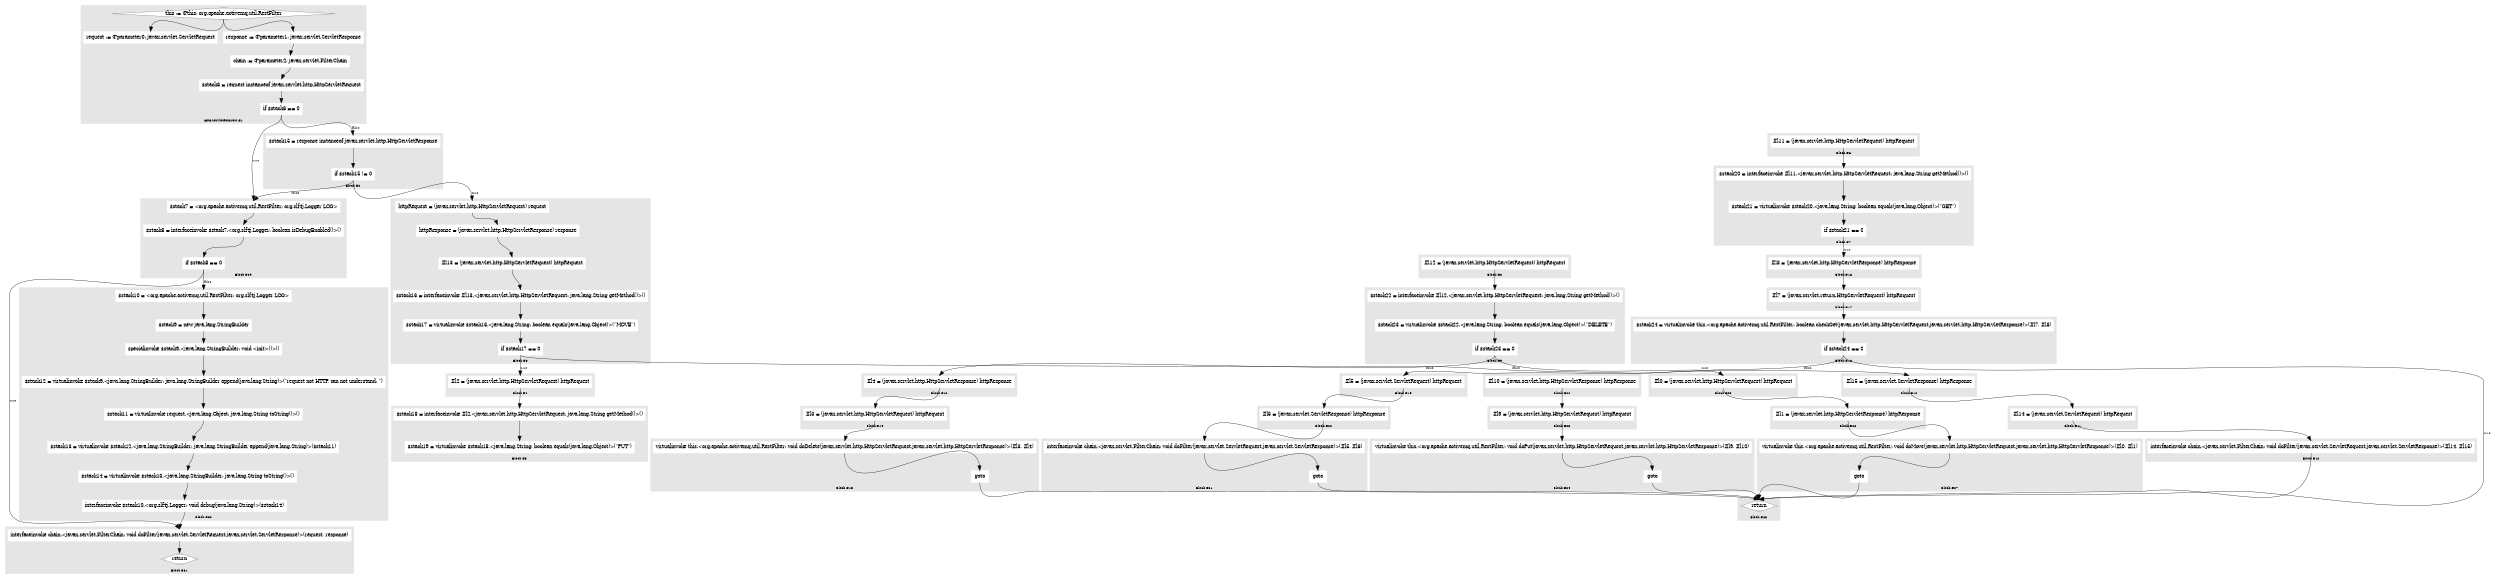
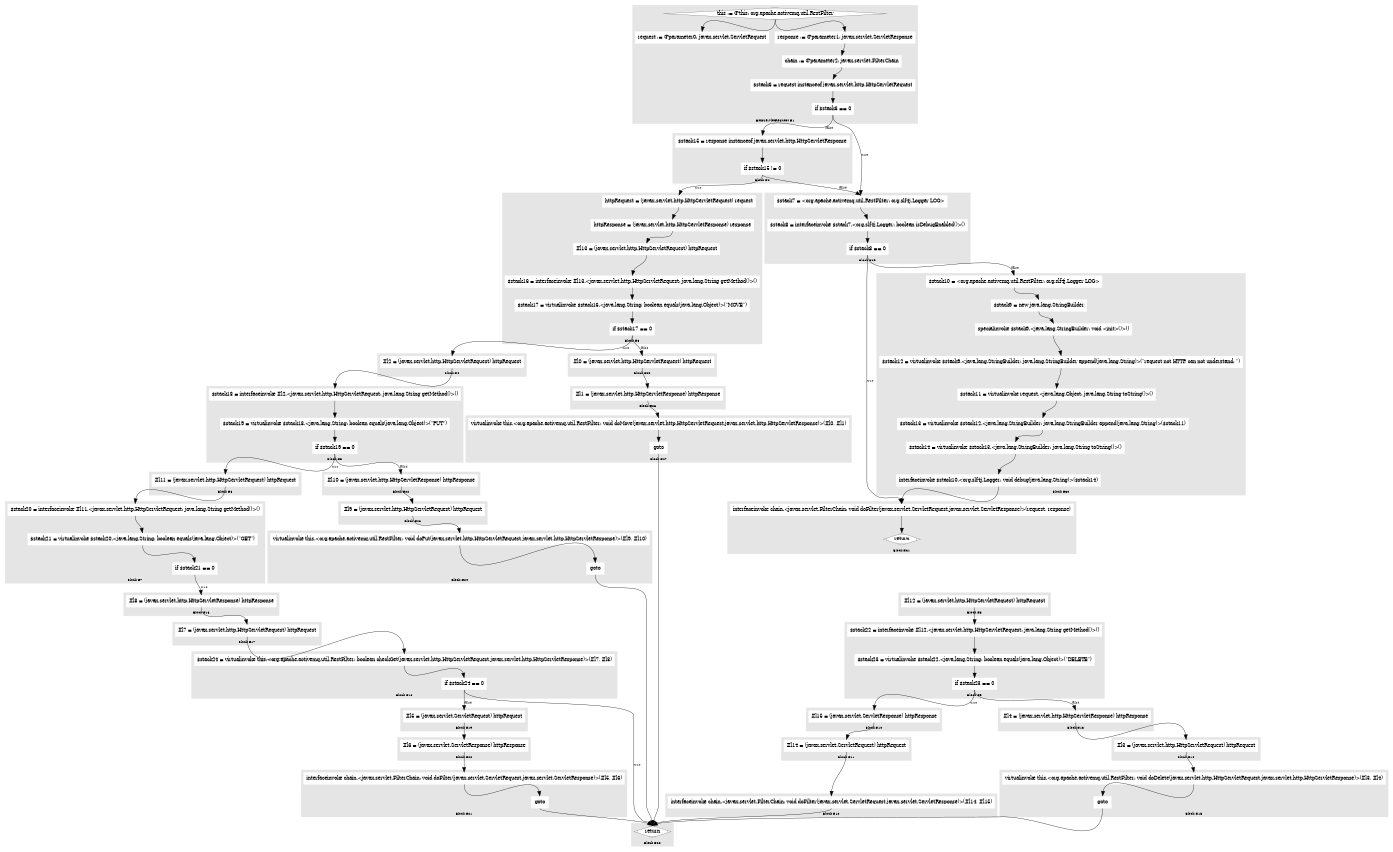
node "#l7 = (javax.servlet.return.HttpServletRequest) httpRequest": label "#l7 = (javax.servlet.return.HttpServletRequest) httpRequest" -> "#l7 = (javax.servlet.http.HttpServletRequest) httpRequest"
node "if $stack19 == 0": added
